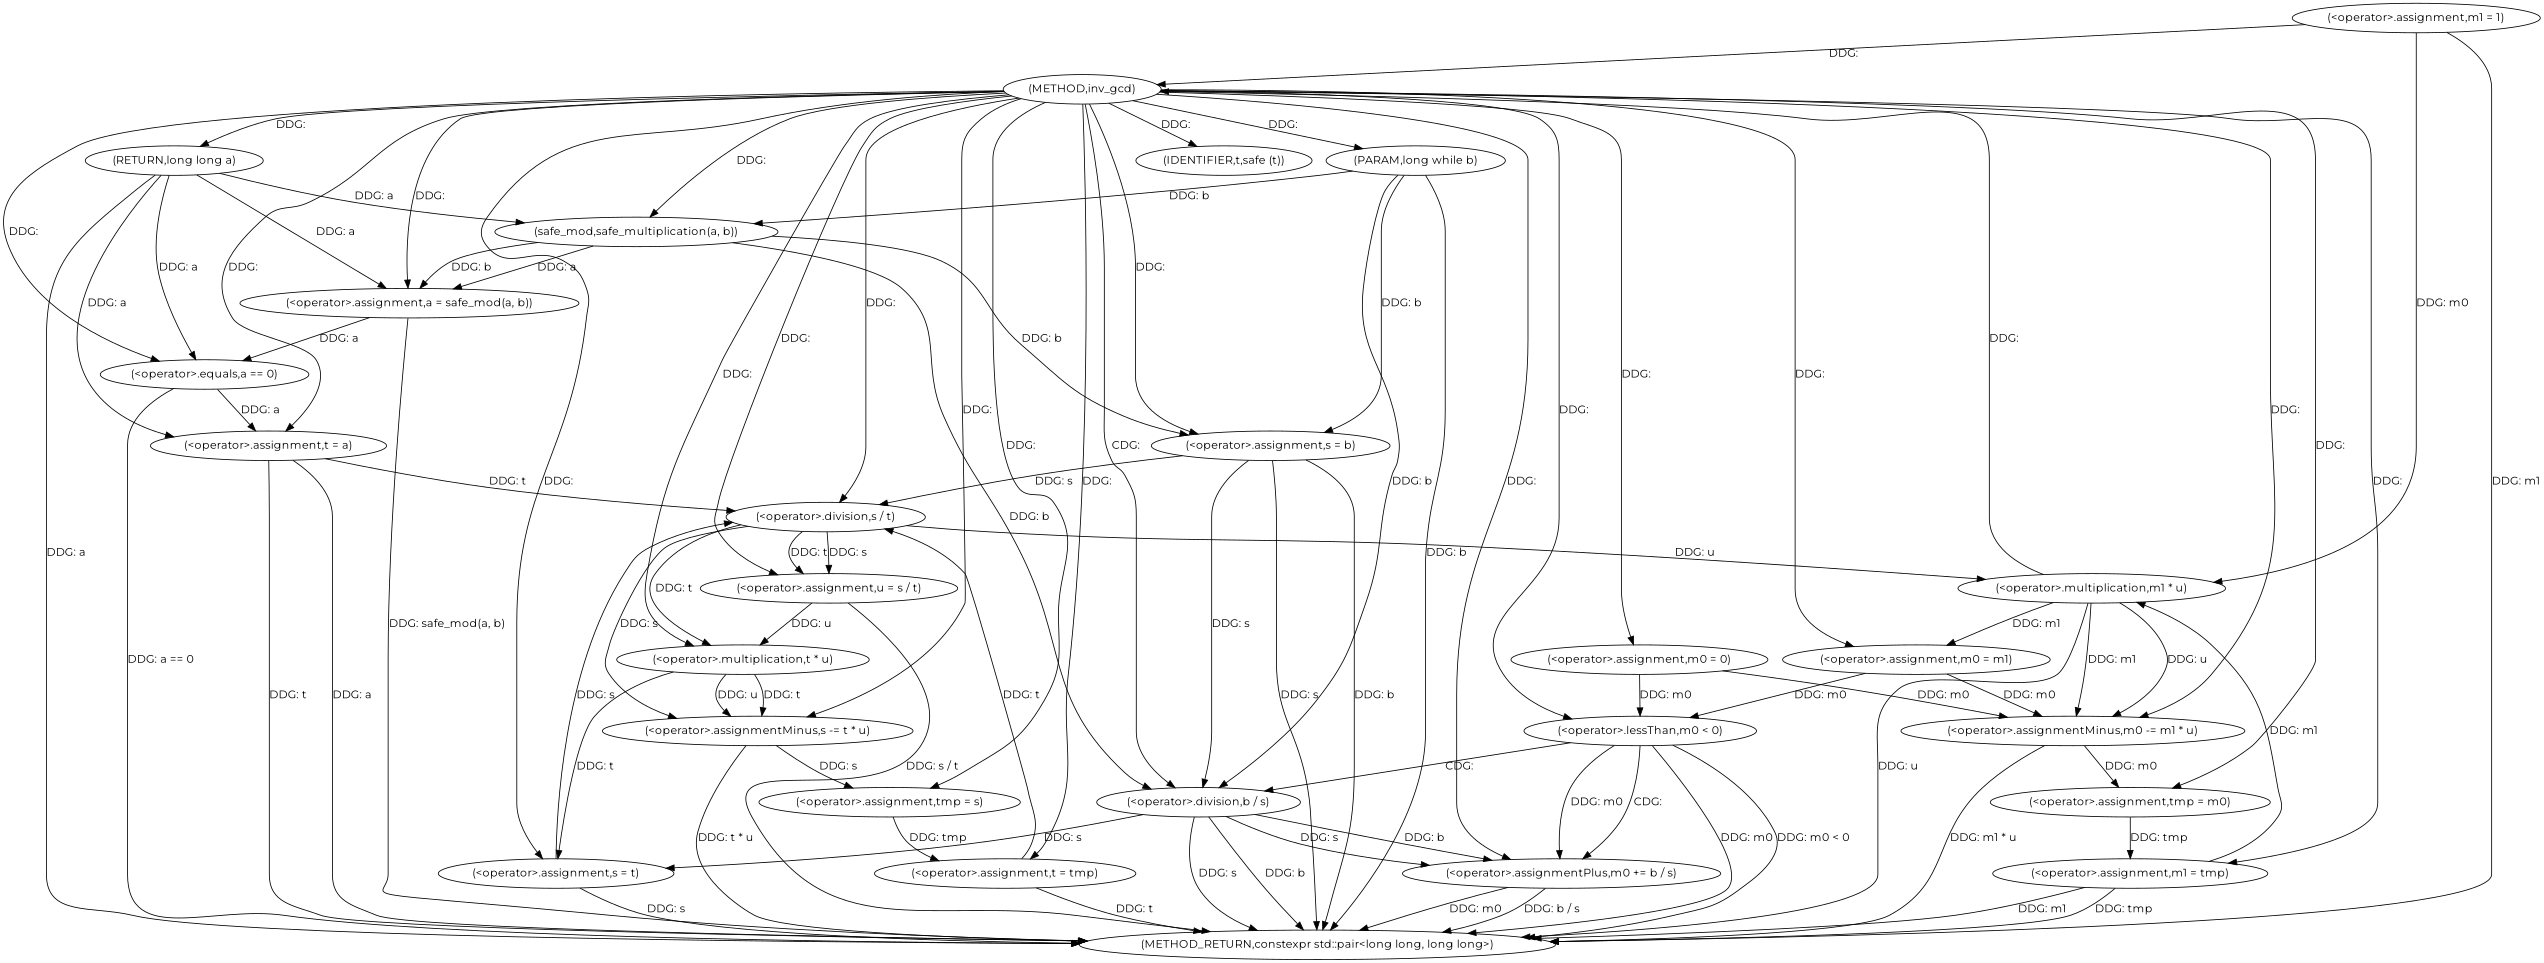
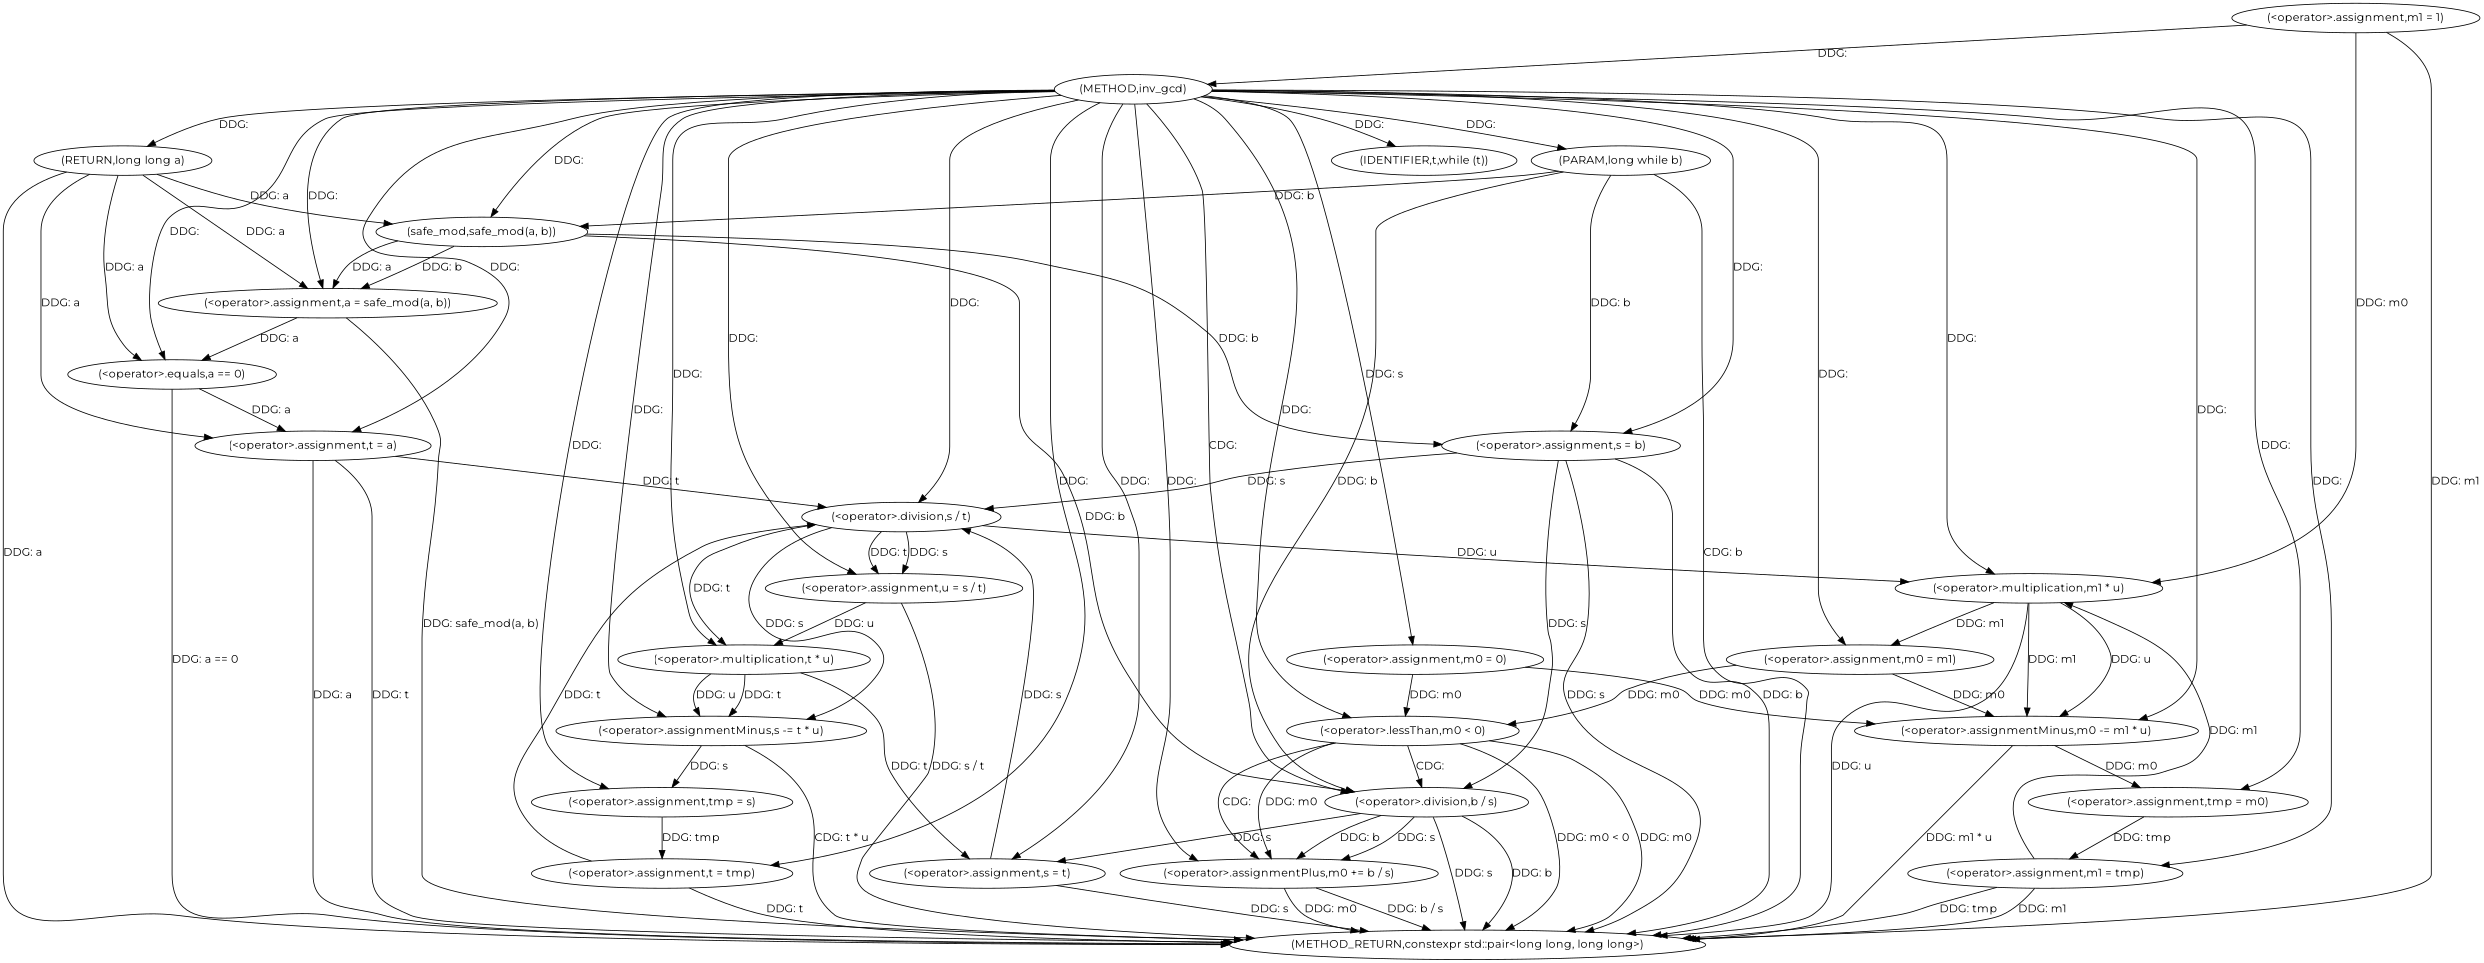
edge "(<operator>.multiplication,m1 * u)" -> "(METHOD,inv_gcd)": reversed
node "(IDENTIFIER,t,safe (t))": label "(IDENTIFIER,t,safe (t))" -> "(IDENTIFIER,t,while (t))"
node "(safe_mod,safe_multiplication(a, b))": label "(safe_mod,safe_multiplication(a, b))" -> "(safe_mod,safe_mod(a, b))"
edge "(METHOD,inv_gcd)" -> "(<operator>.assignment,m0 = 0)": label "DDG: " -> "DDG: s"
edge "(PARAM,long while b)" -> "(METHOD_RETURN,constexpr std::pair<long long, long long>)": label "DDG: b" -> "CDG: b"
edge "(<operator>.assignmentMinus,s -= t * u)" -> "(METHOD_RETURN,constexpr std::pair<long long, long long>)": label "DDG: t * u" -> "CDG: t * u"
